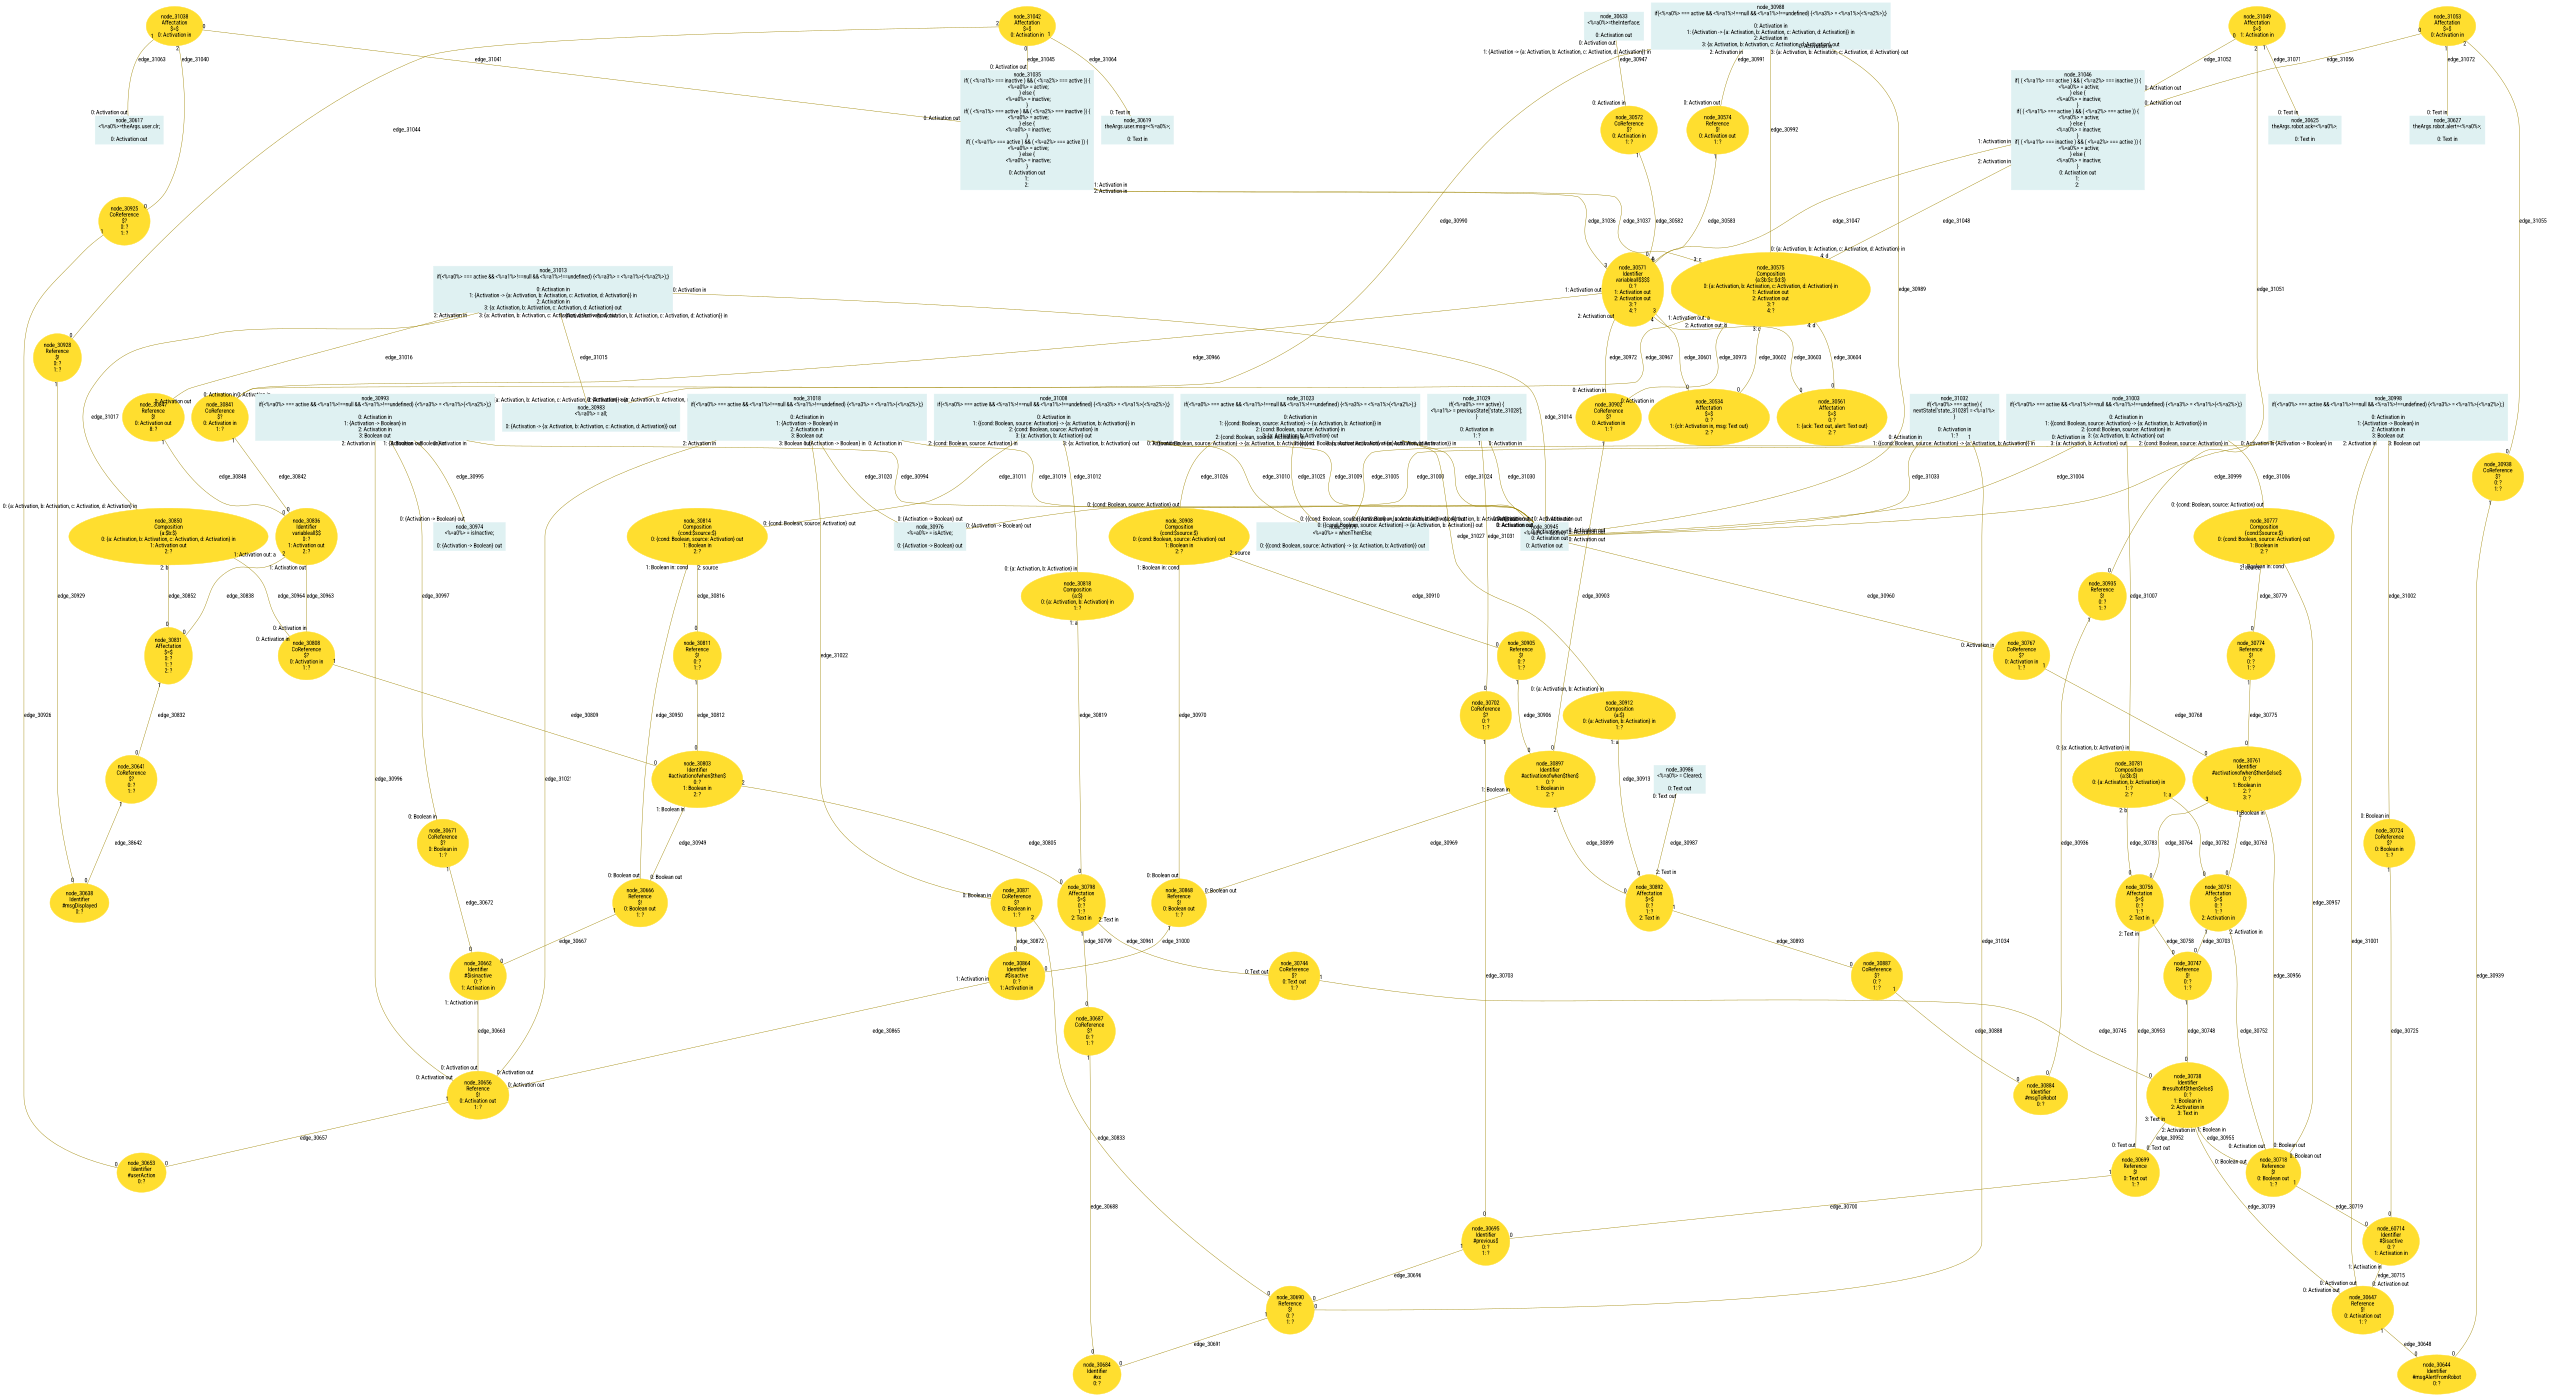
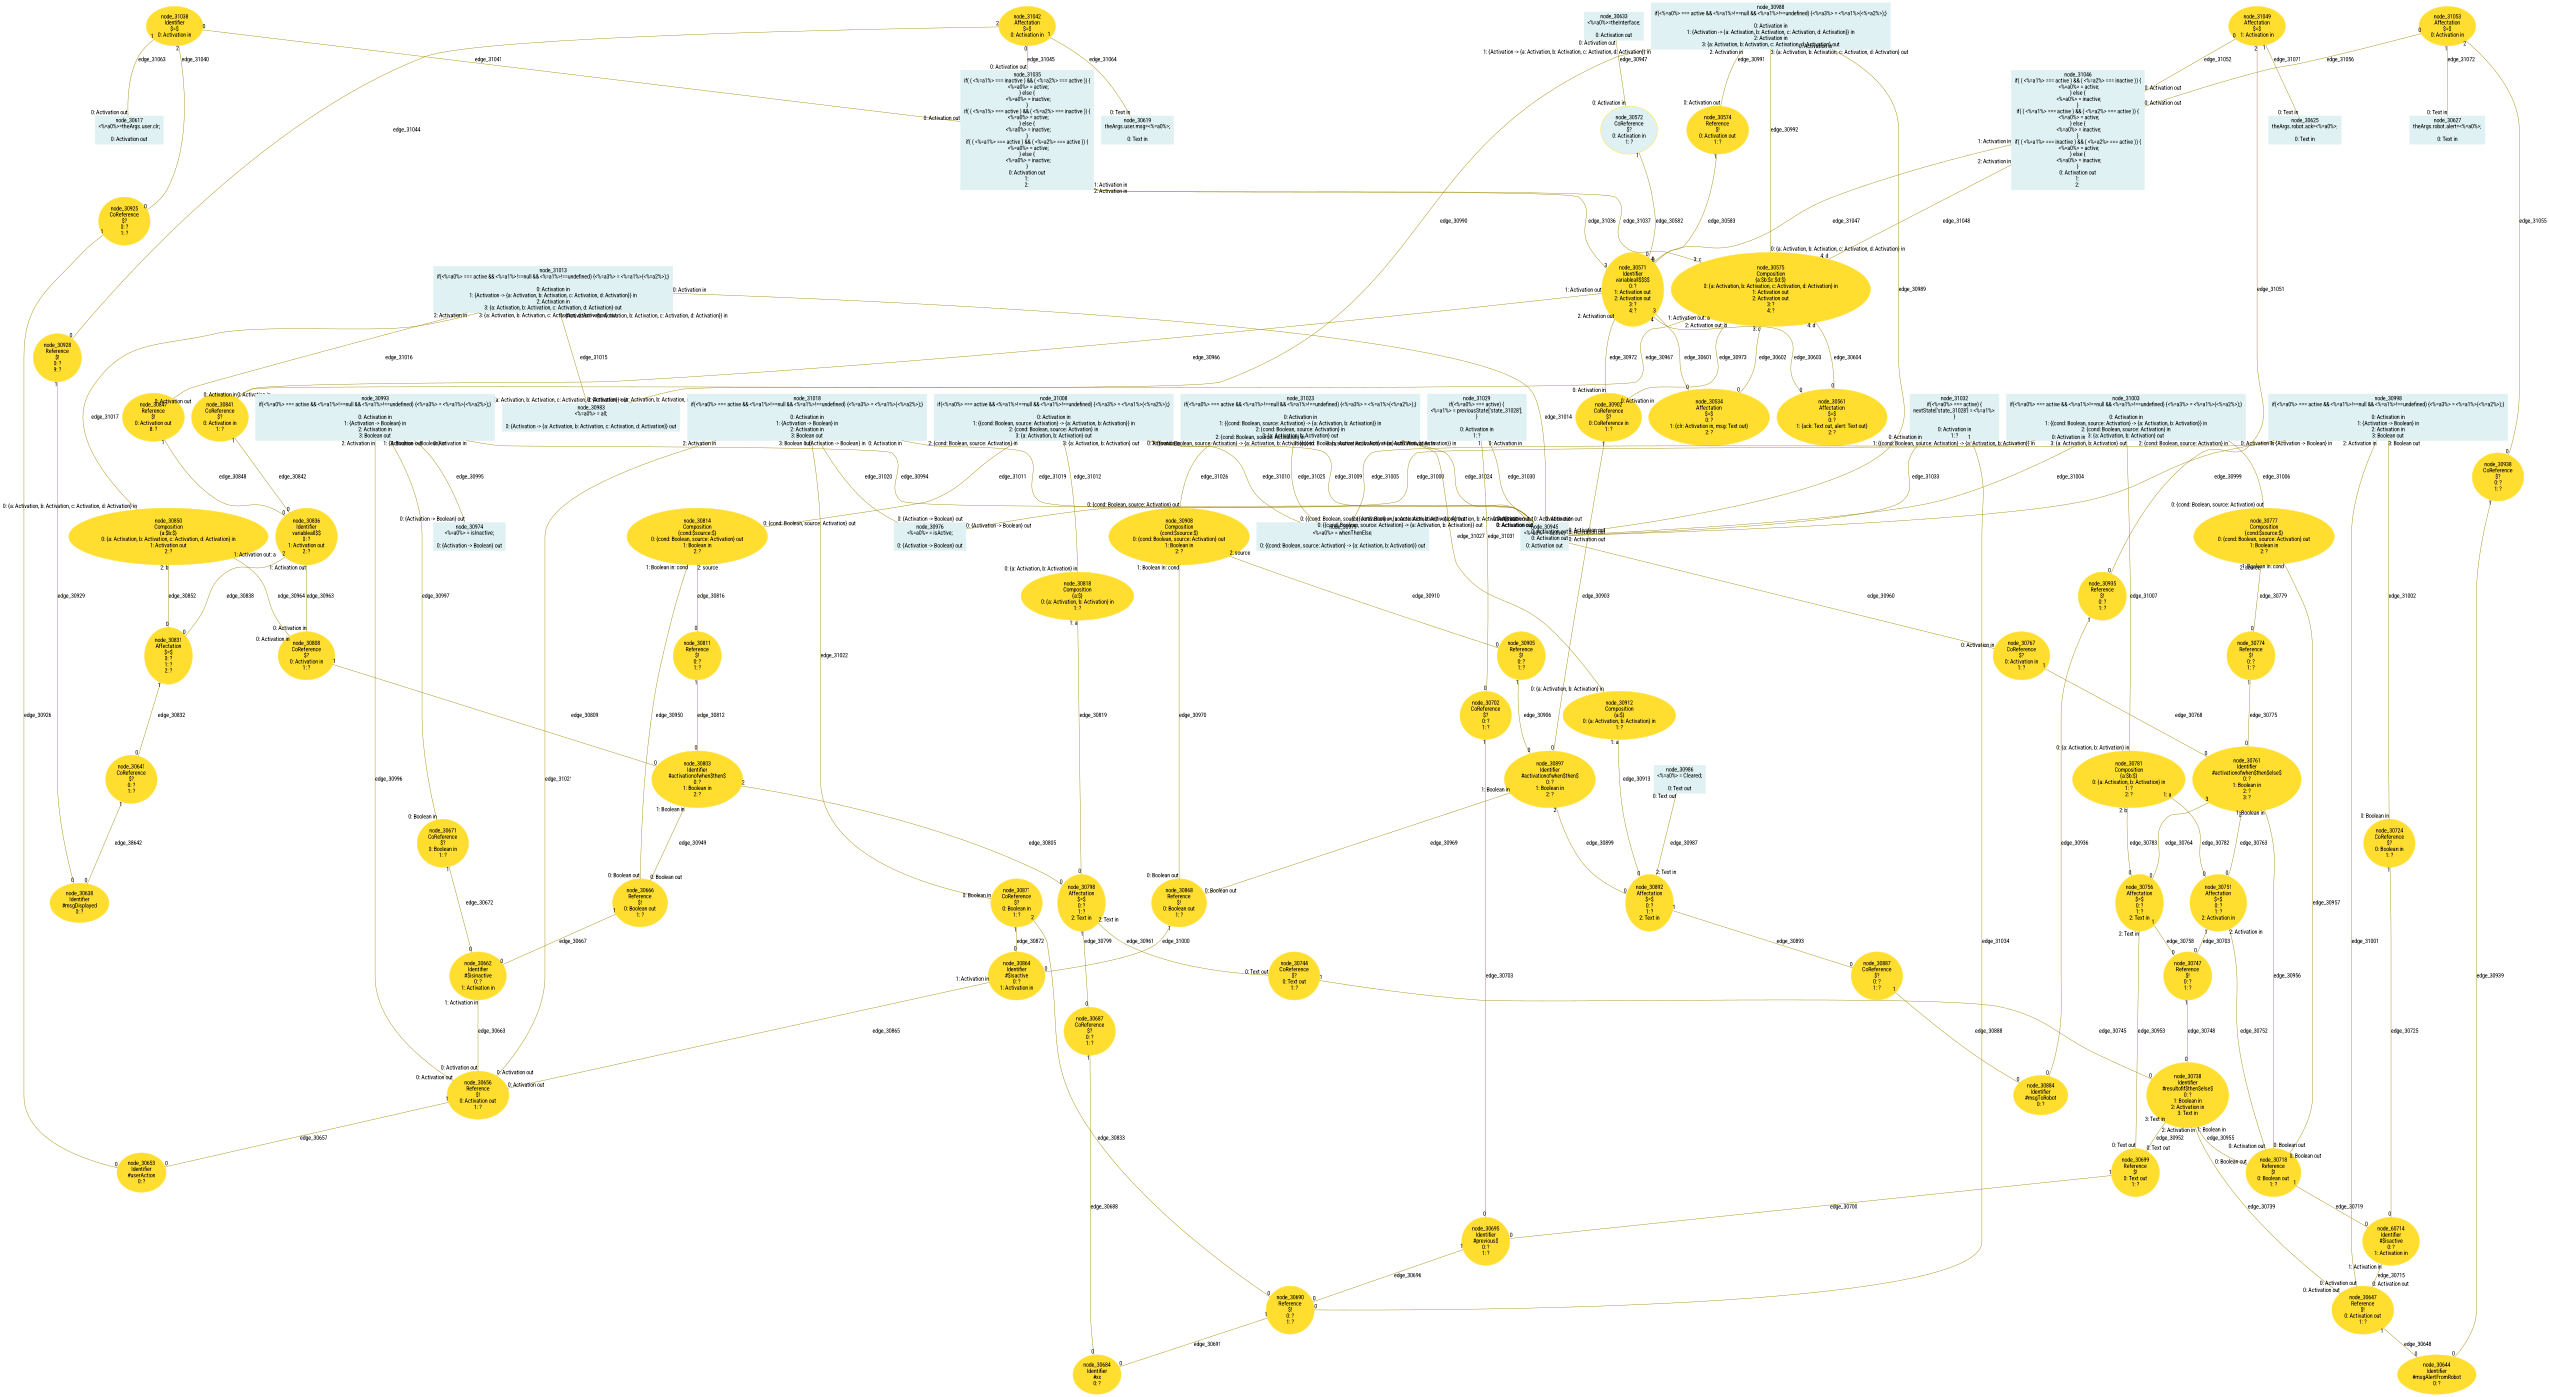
node "node_31038 Affectation $=$ 0: Activation in": label "node_31038 Affectation $=$ 0: Activation in" -> "node_31038 Identifier $=$ 0: Activation in"
node "node_30572 CoReference $? 0: Activation in 1: ?": fillcolor #ffde2f -> #dff1f2
node "node_30928 Reference $! 0: ? 1: ?": label "node_30928 Reference $! 0: ? 1: ?" -> "node_30928 Reference $! 0: ? 9: ?"
node "node_30902 CoReference $? 0: Activation in 1: ?": label "node_30902 CoReference $? 0: Activation in 1: ?" -> "node_30902 CoReference $? 0: CoReference in 1: ?"
